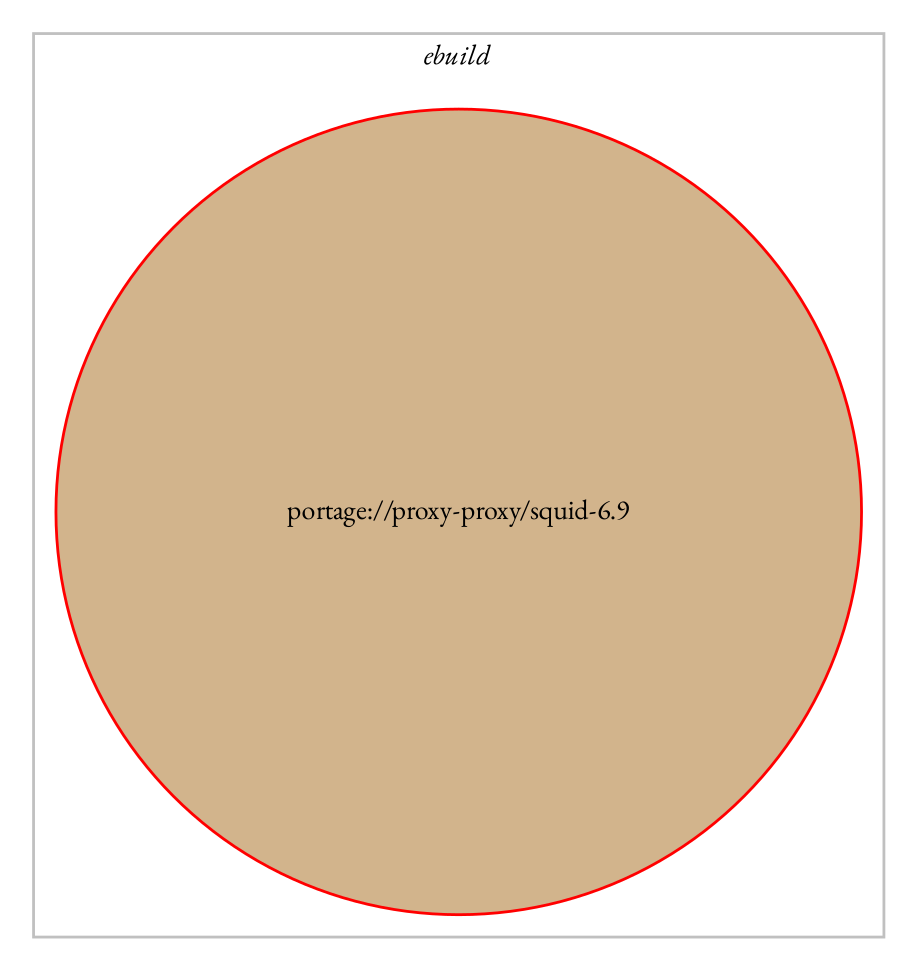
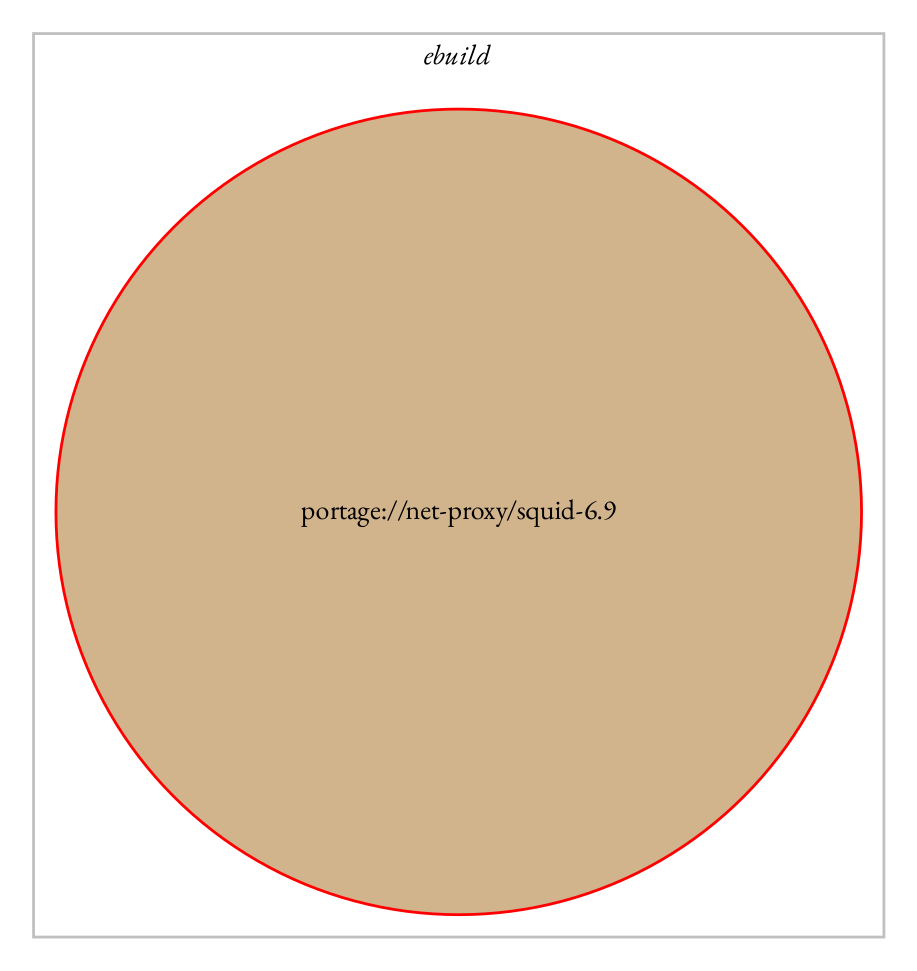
node "portage://proxy-proxy/squid-6.9": label "portage://proxy-proxy/squid-6.9" -> "portage://net-proxy/squid-6.9"
